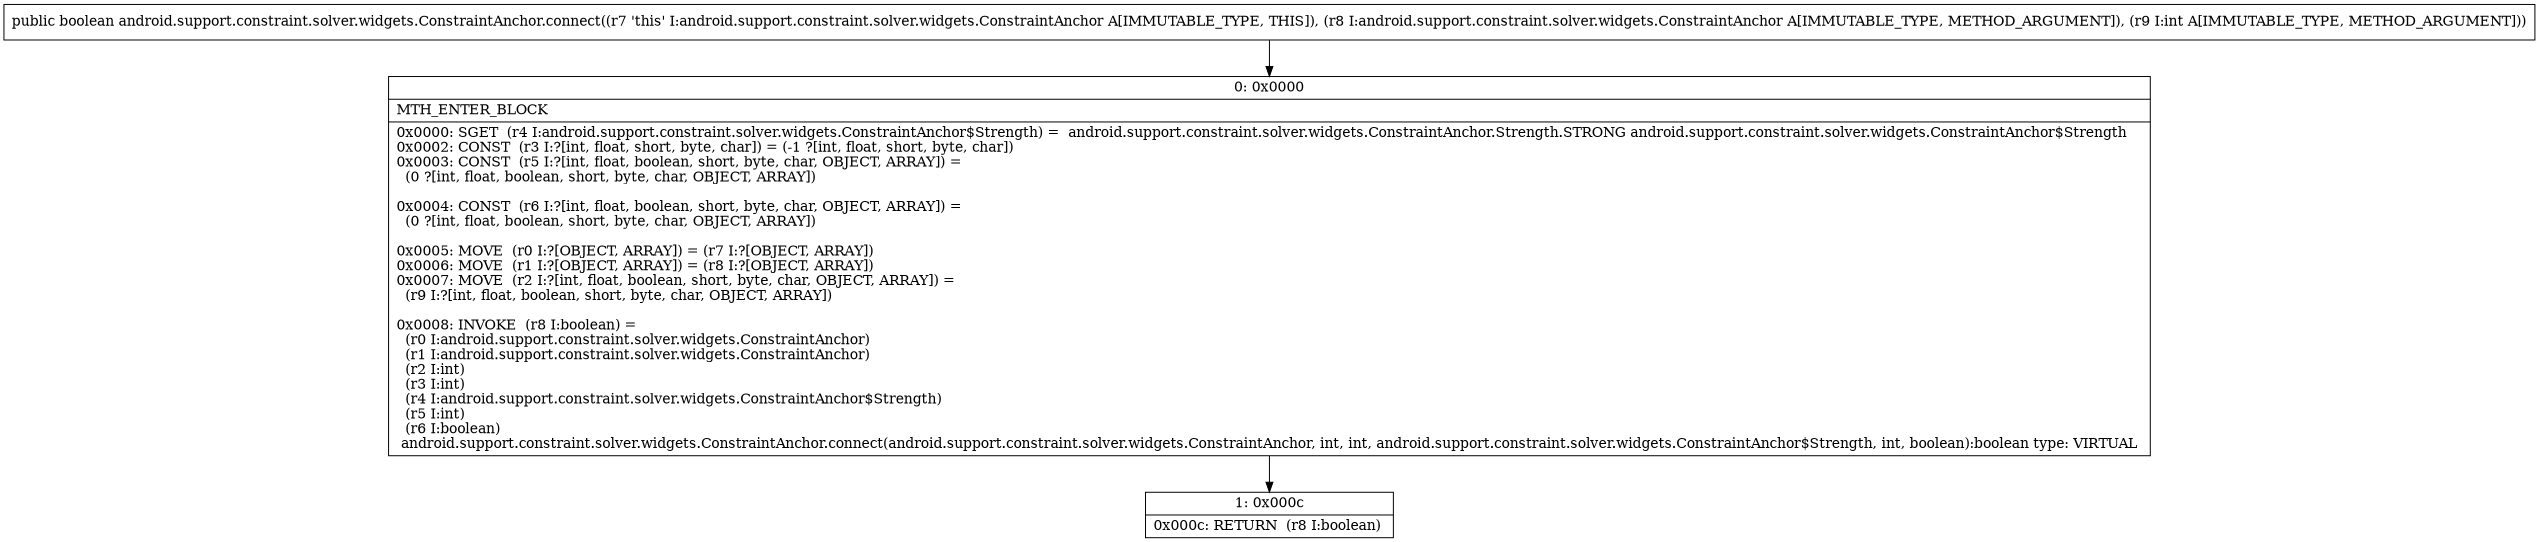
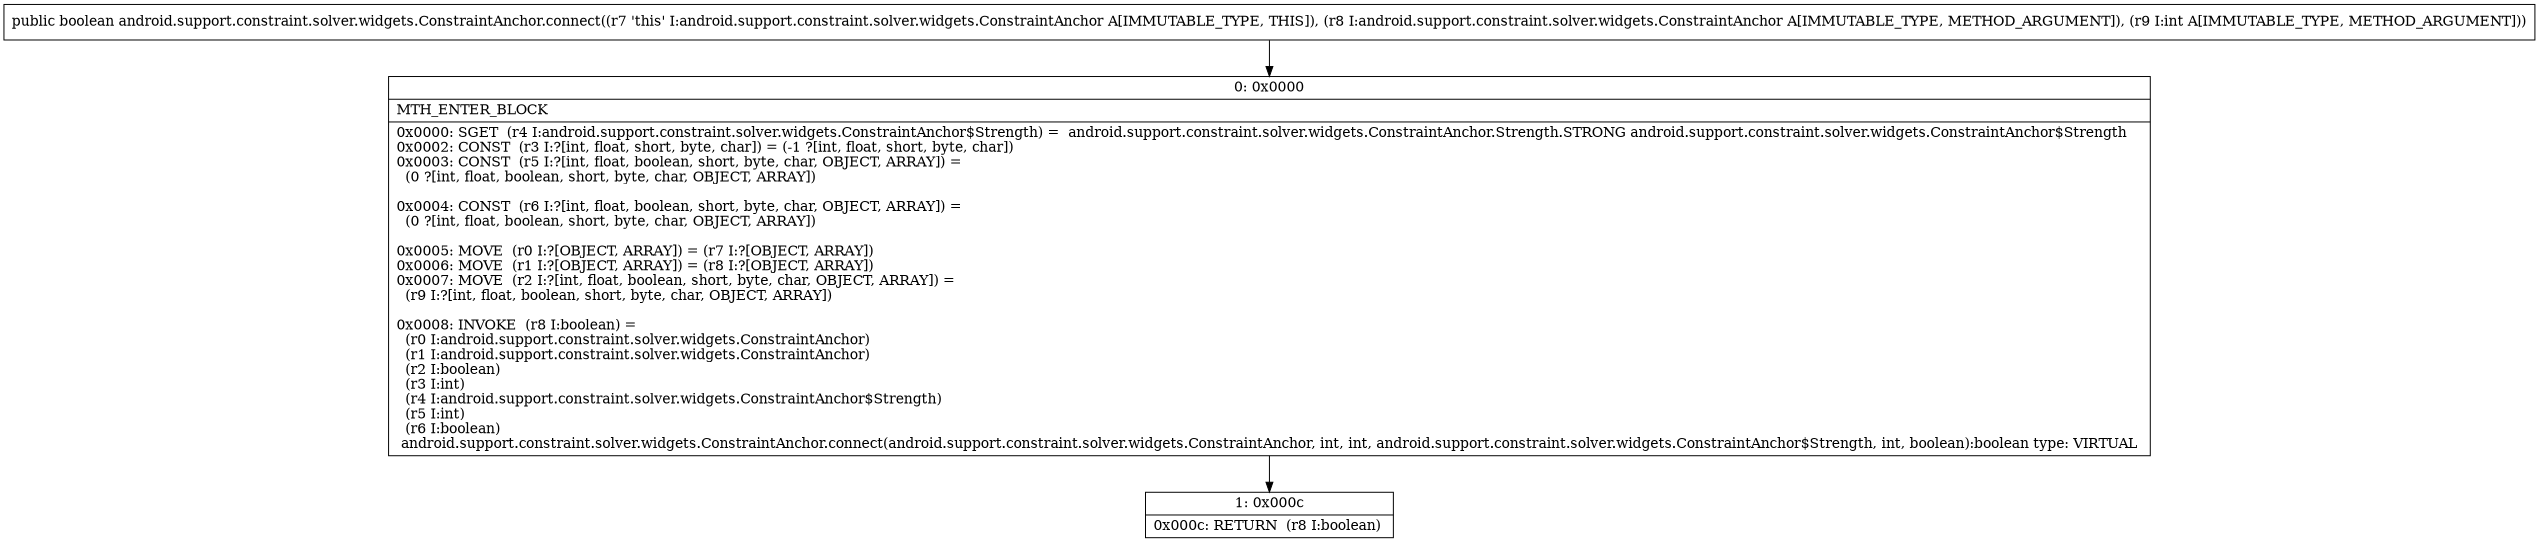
node "0: 0x0000": text "(r2 I:int)" -> "(r2 I:boolean)"
